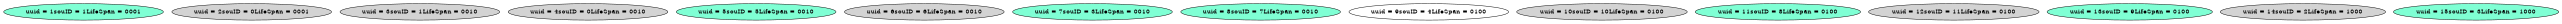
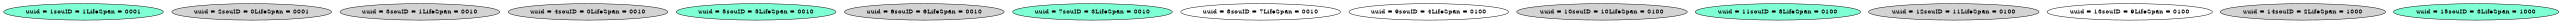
node "uuid = 8souID = 7LifeSpan = 0010": fillcolor aquamarine -> white
node "uuid = 13souID = 9LifeSpan = 0100": fillcolor aquamarine -> white
